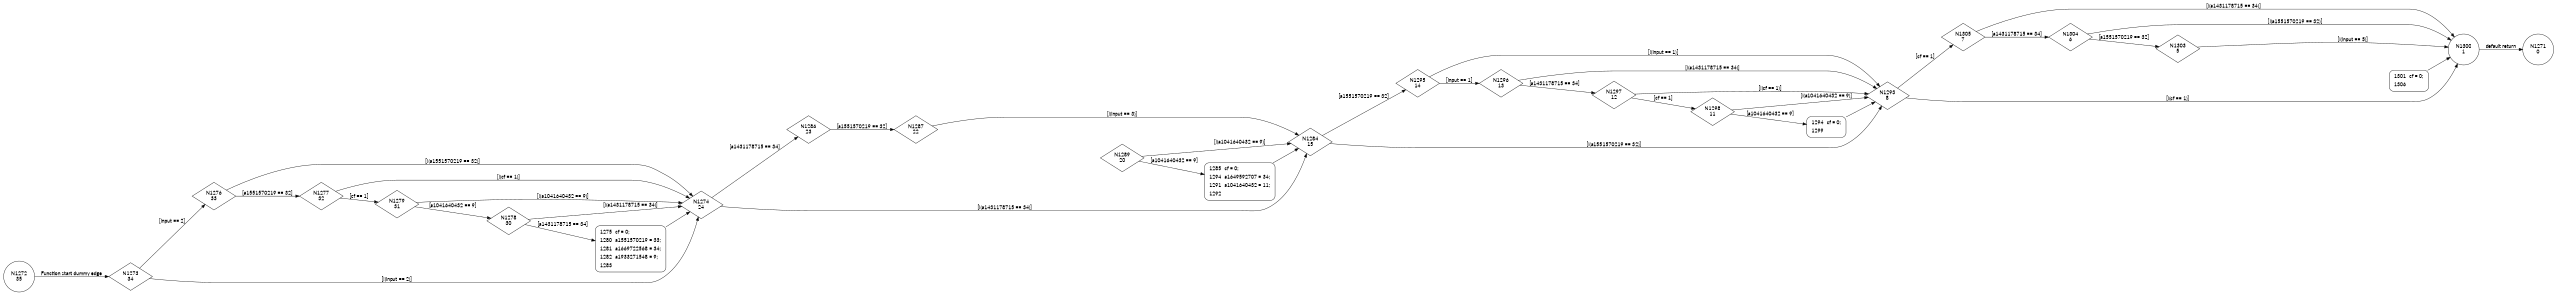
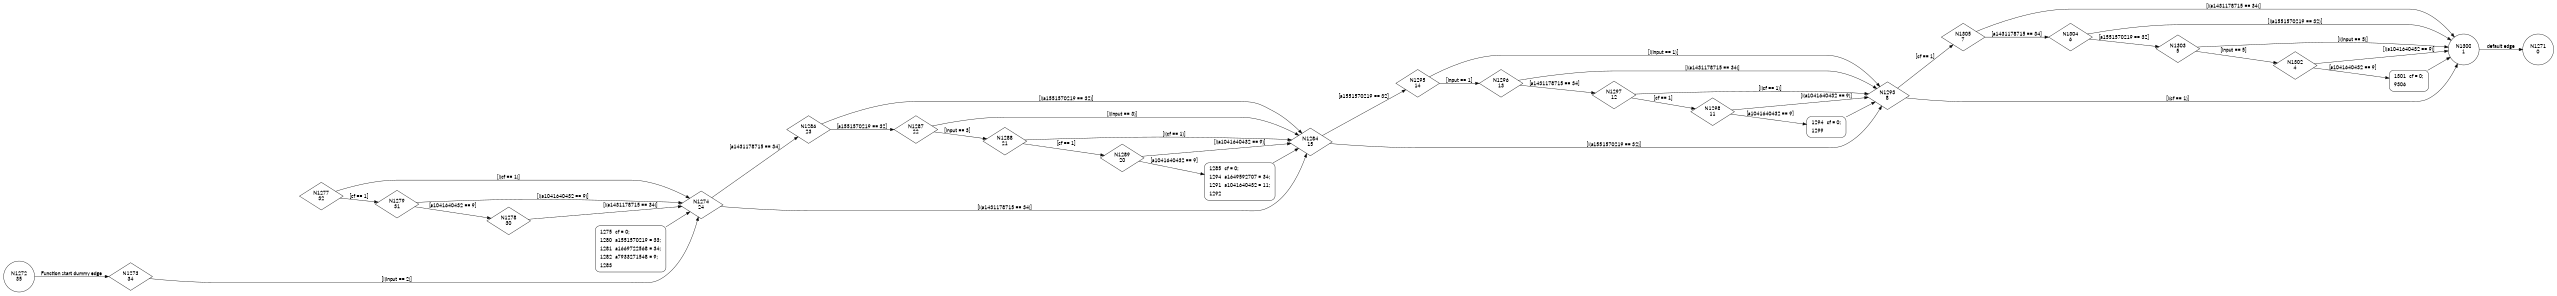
edge "N1300 1" -> "N1271 0": label "default return" -> "default edge"
node "N1302 4": added
node "1301": text "1306" -> "9306"
edge "N1286 23" -> "N1284 15": added, label "[!(a1551570219 == 32)]"
node "N1288 21": added
node "N1276 33": removed
edge "N1278 30" -> "1275": removed, label "[a1431178715 == 34]"
node "1275": text "a1933271548 = 9;" -> "a7933271548 = 9;"
